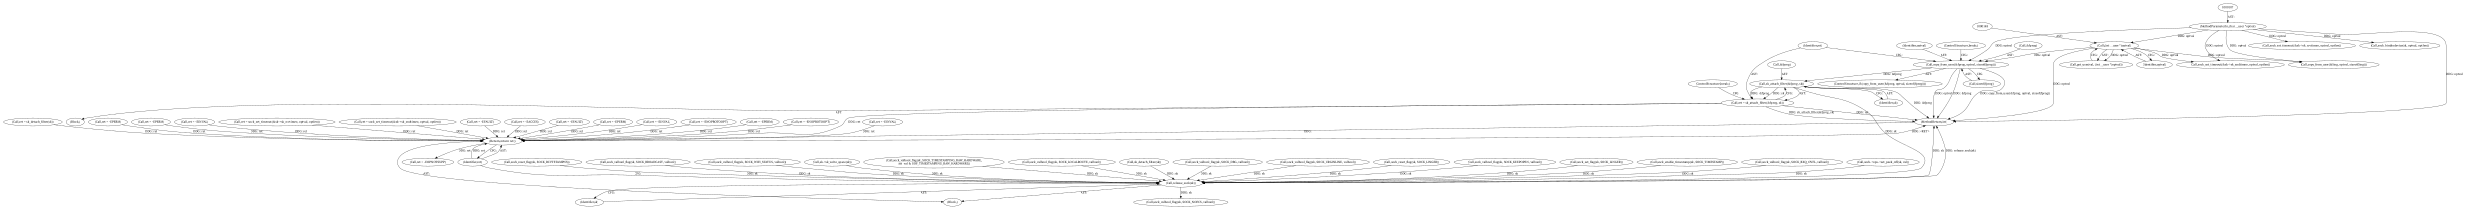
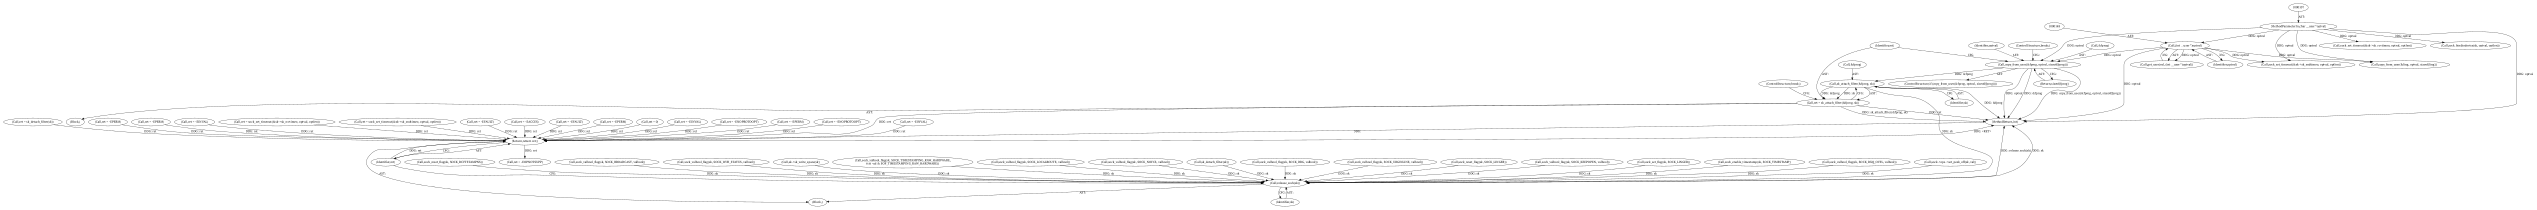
node "(Call,sizeof(fprog))": label "(Call,sizeof(fprog))" -> "(Return,sizeof(fprog))"
node "(Call,ret = 0)": added
edge "(Call,release_sock(sk))" -> "(Call,sock_valbool_flag(sk, SOCK_NOFCS, valbool))": reversed
